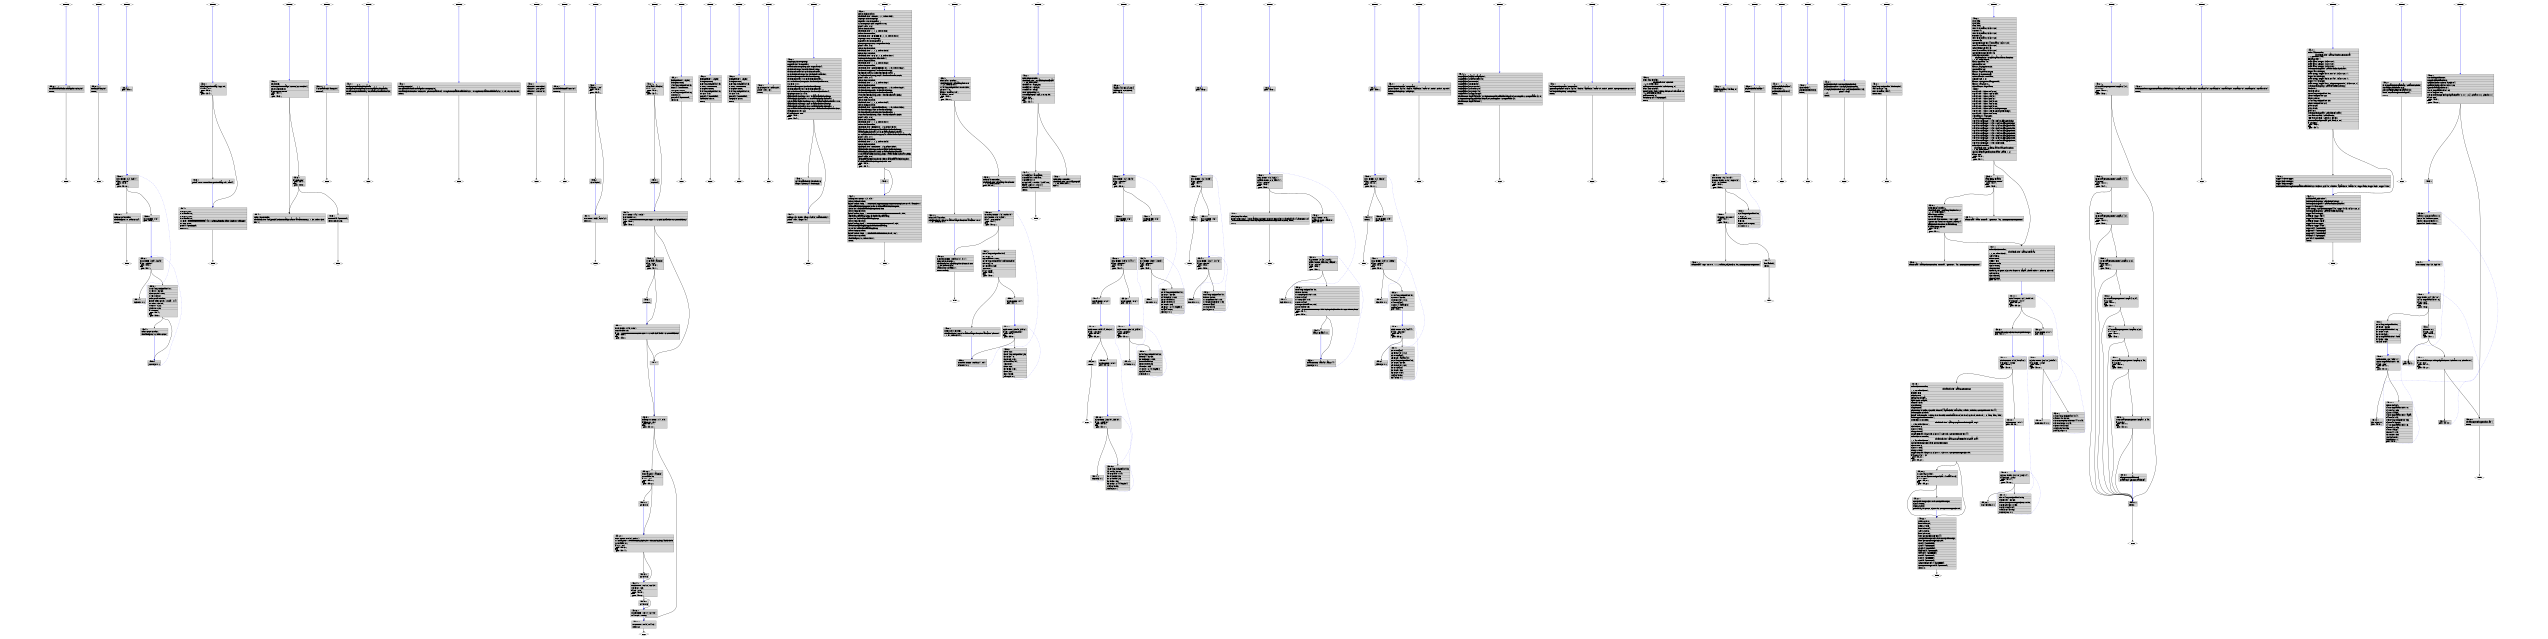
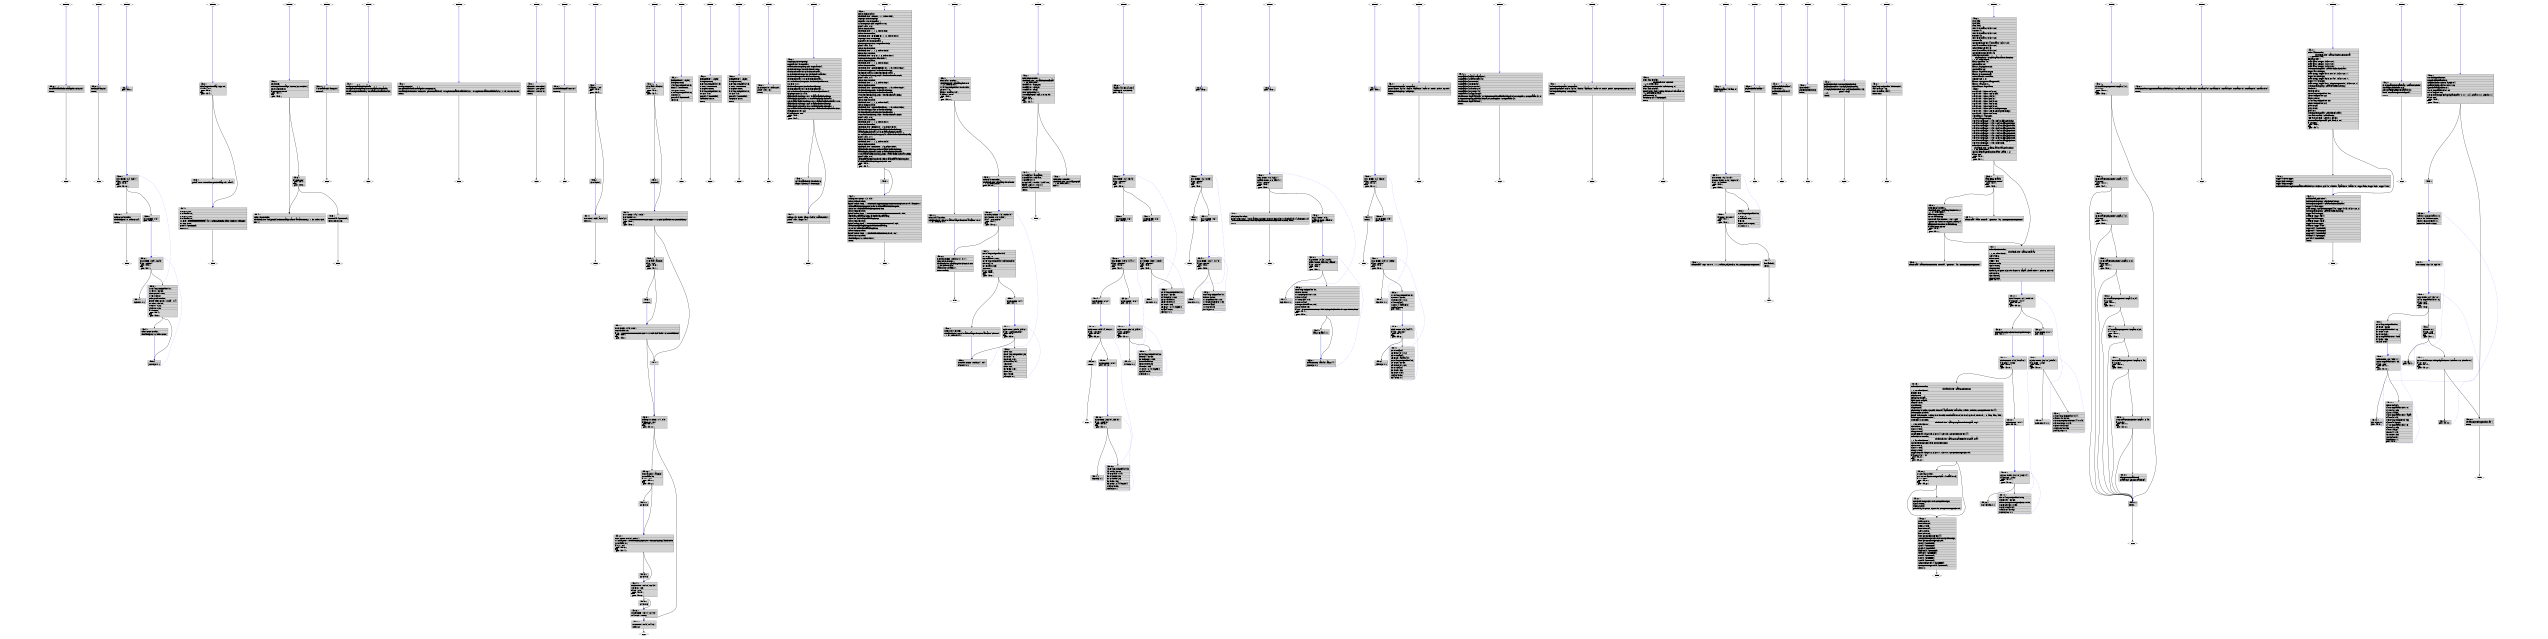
edge "<bb 21>:" -> "<bb 22>:": removed
